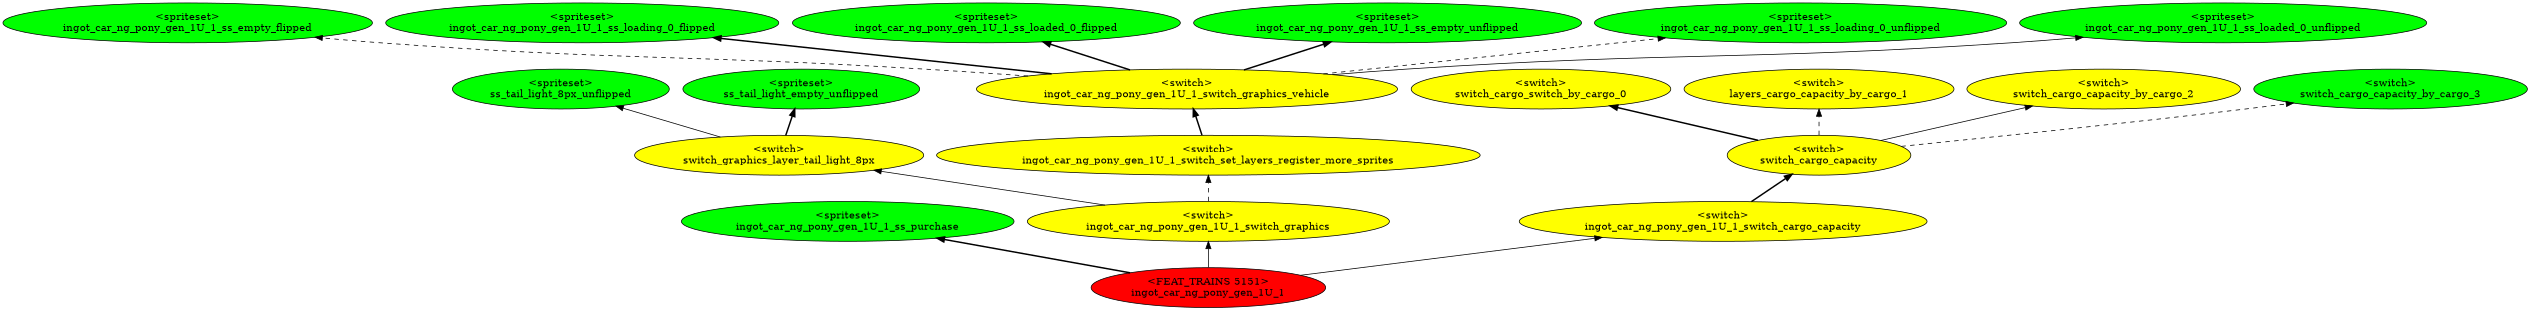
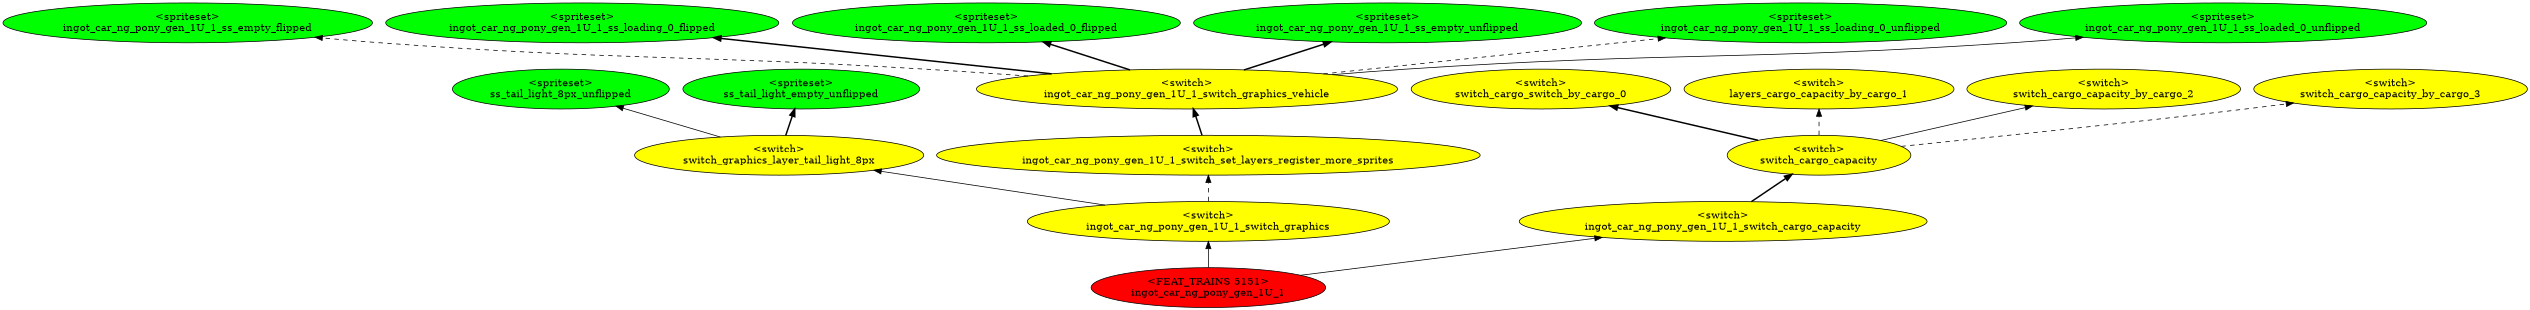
node "<switch> switch_cargo_capacity_by_cargo_3": fillcolor green -> yellow
node "<spriteset> ingot_car_ng_pony_gen_1U_1_ss_purchase": removed
